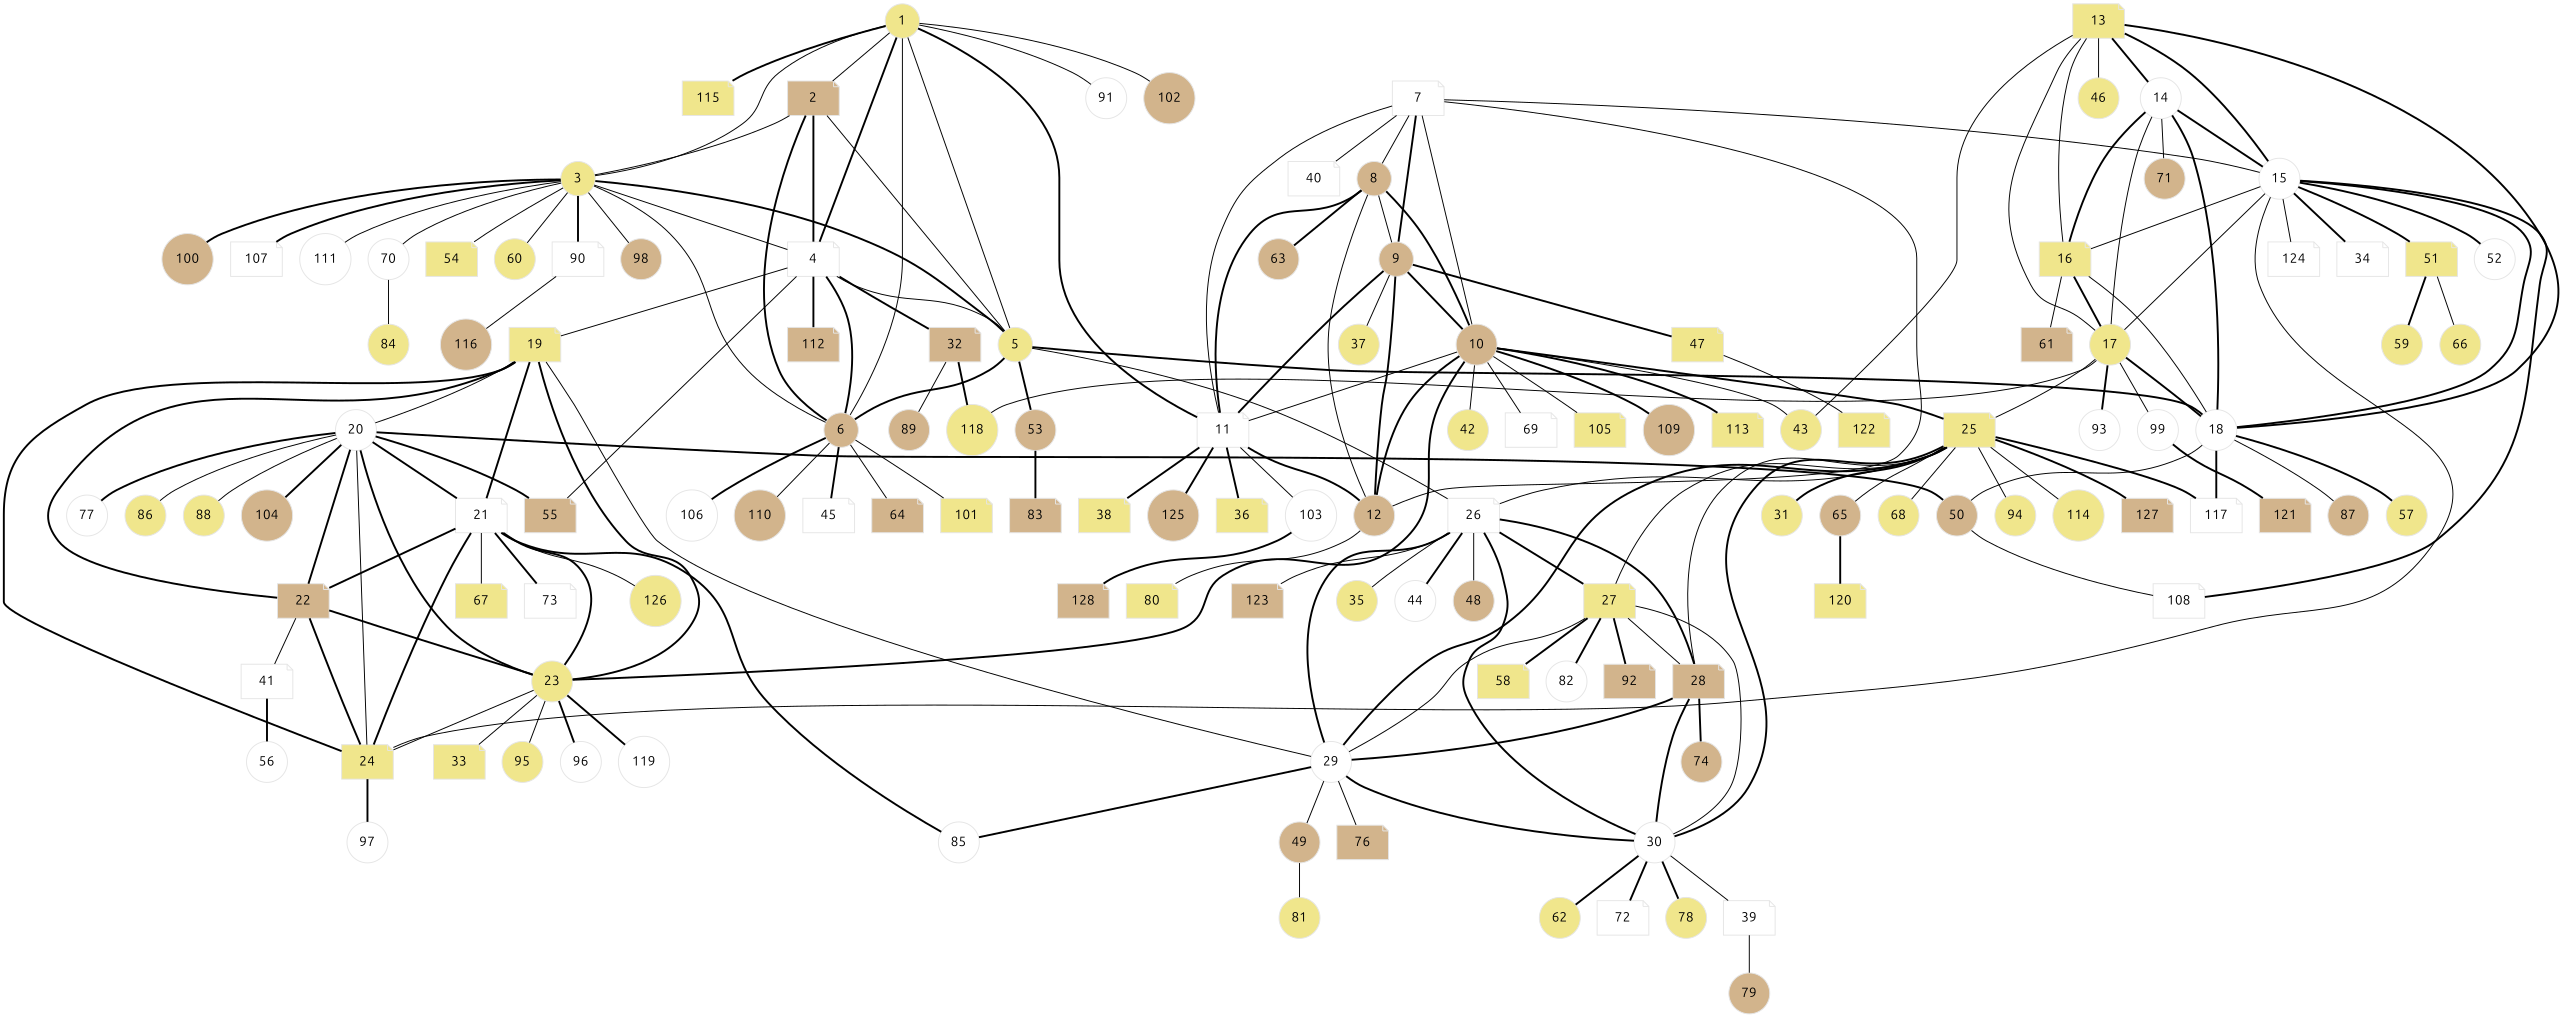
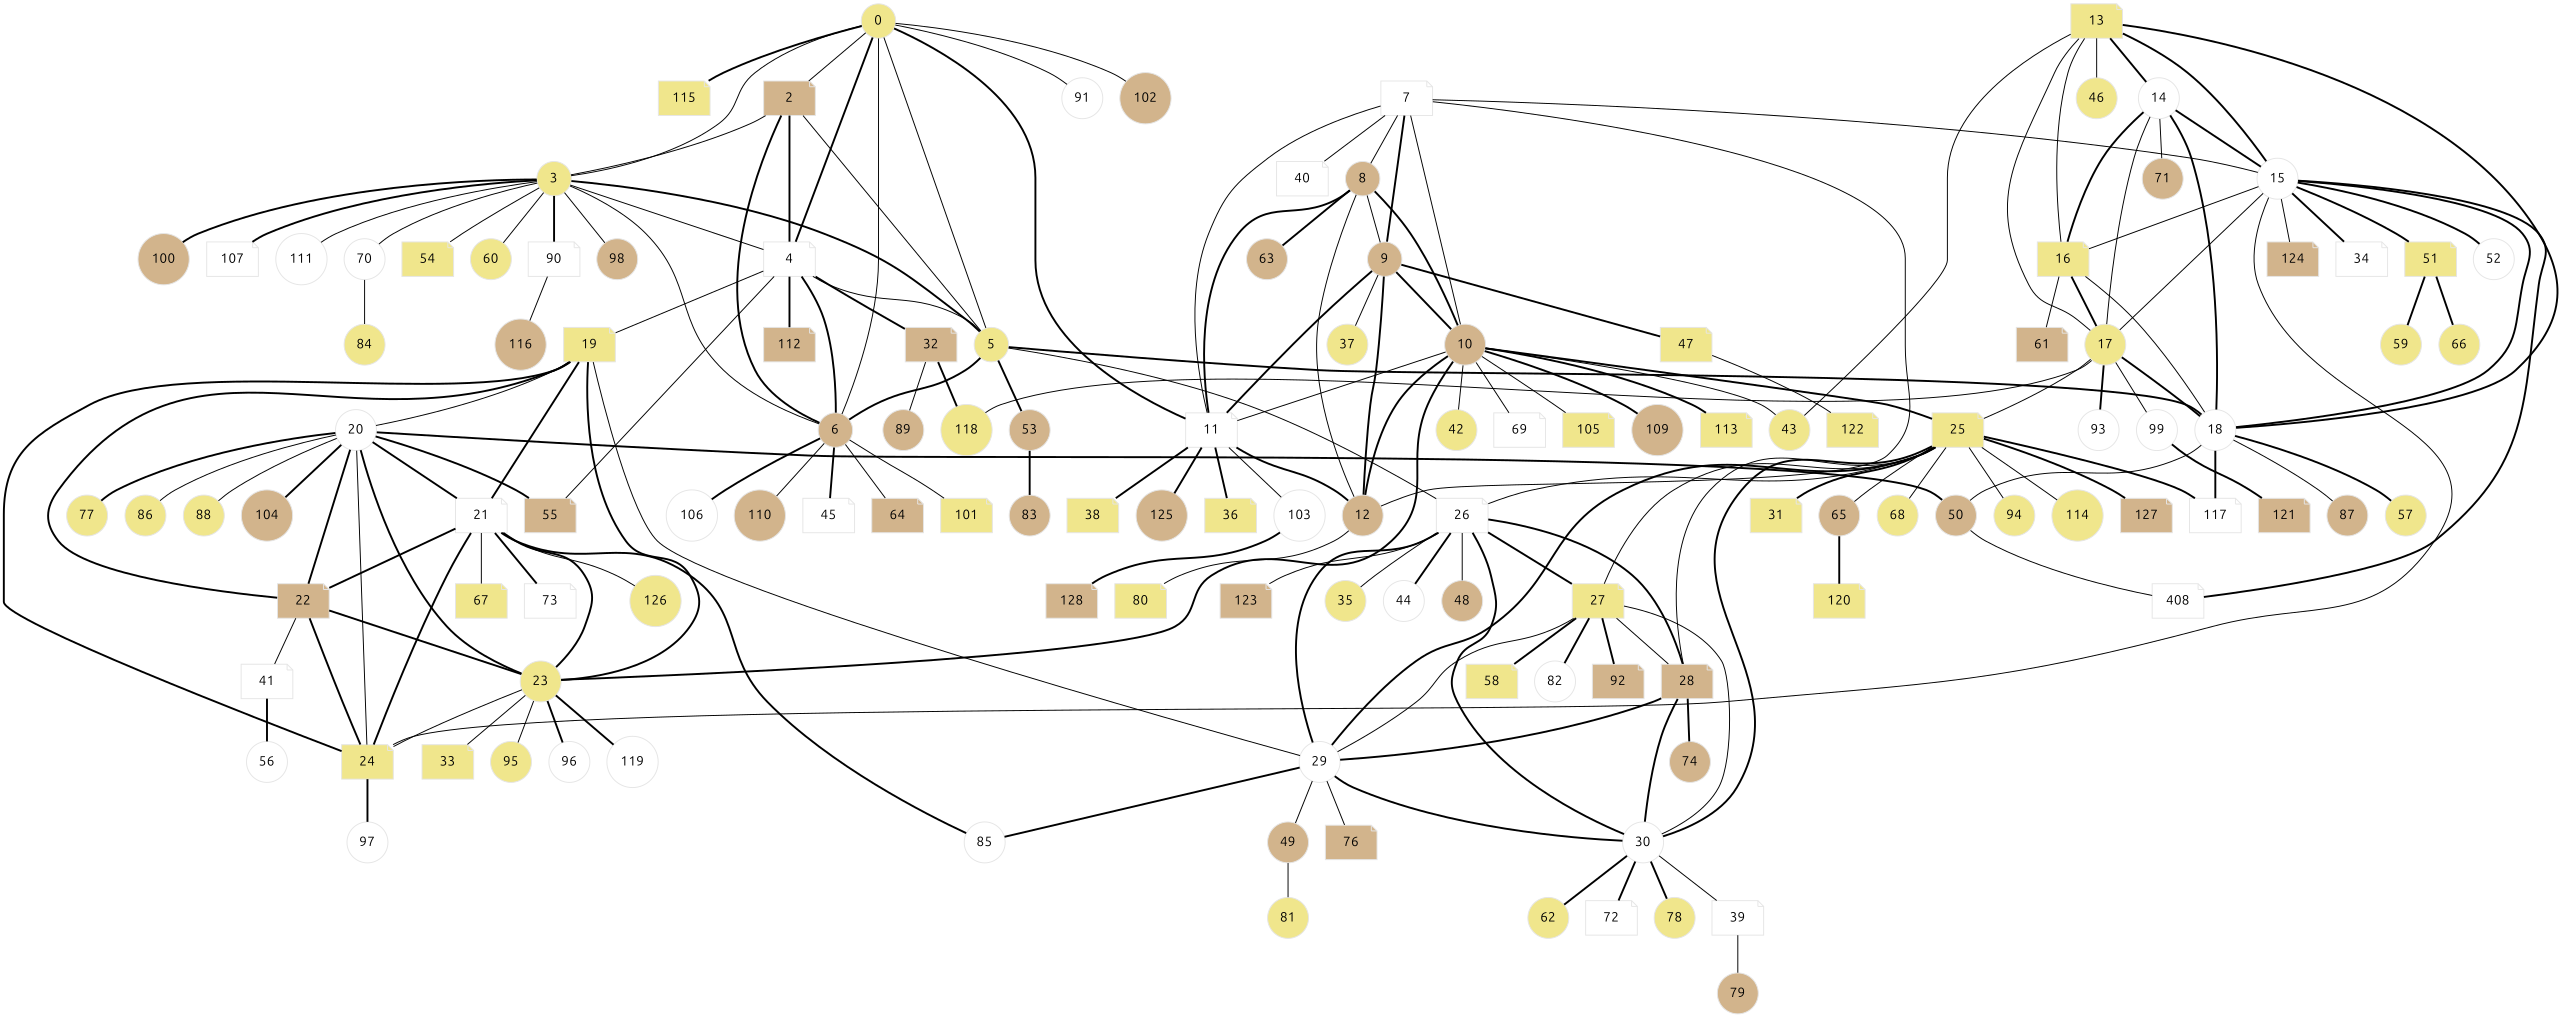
node "1": label "1" -> "0"
node "124": fillcolor white -> tan
edge "51" -- "66": style solid -> bold
node "77": fillcolor white -> khaki
node "83": shape note -> circle
node "31": shape circle -> note
node "108": label "108" -> "408"
